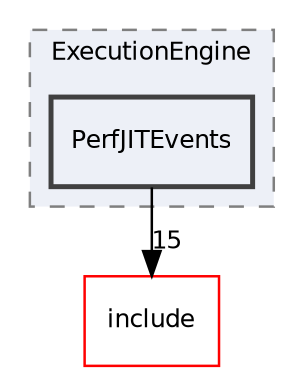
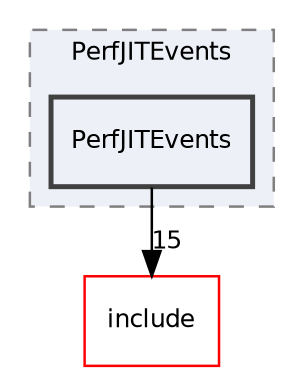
cluster "ExecutionEngine": label "ExecutionEngine" -> "PerfJITEvents"
